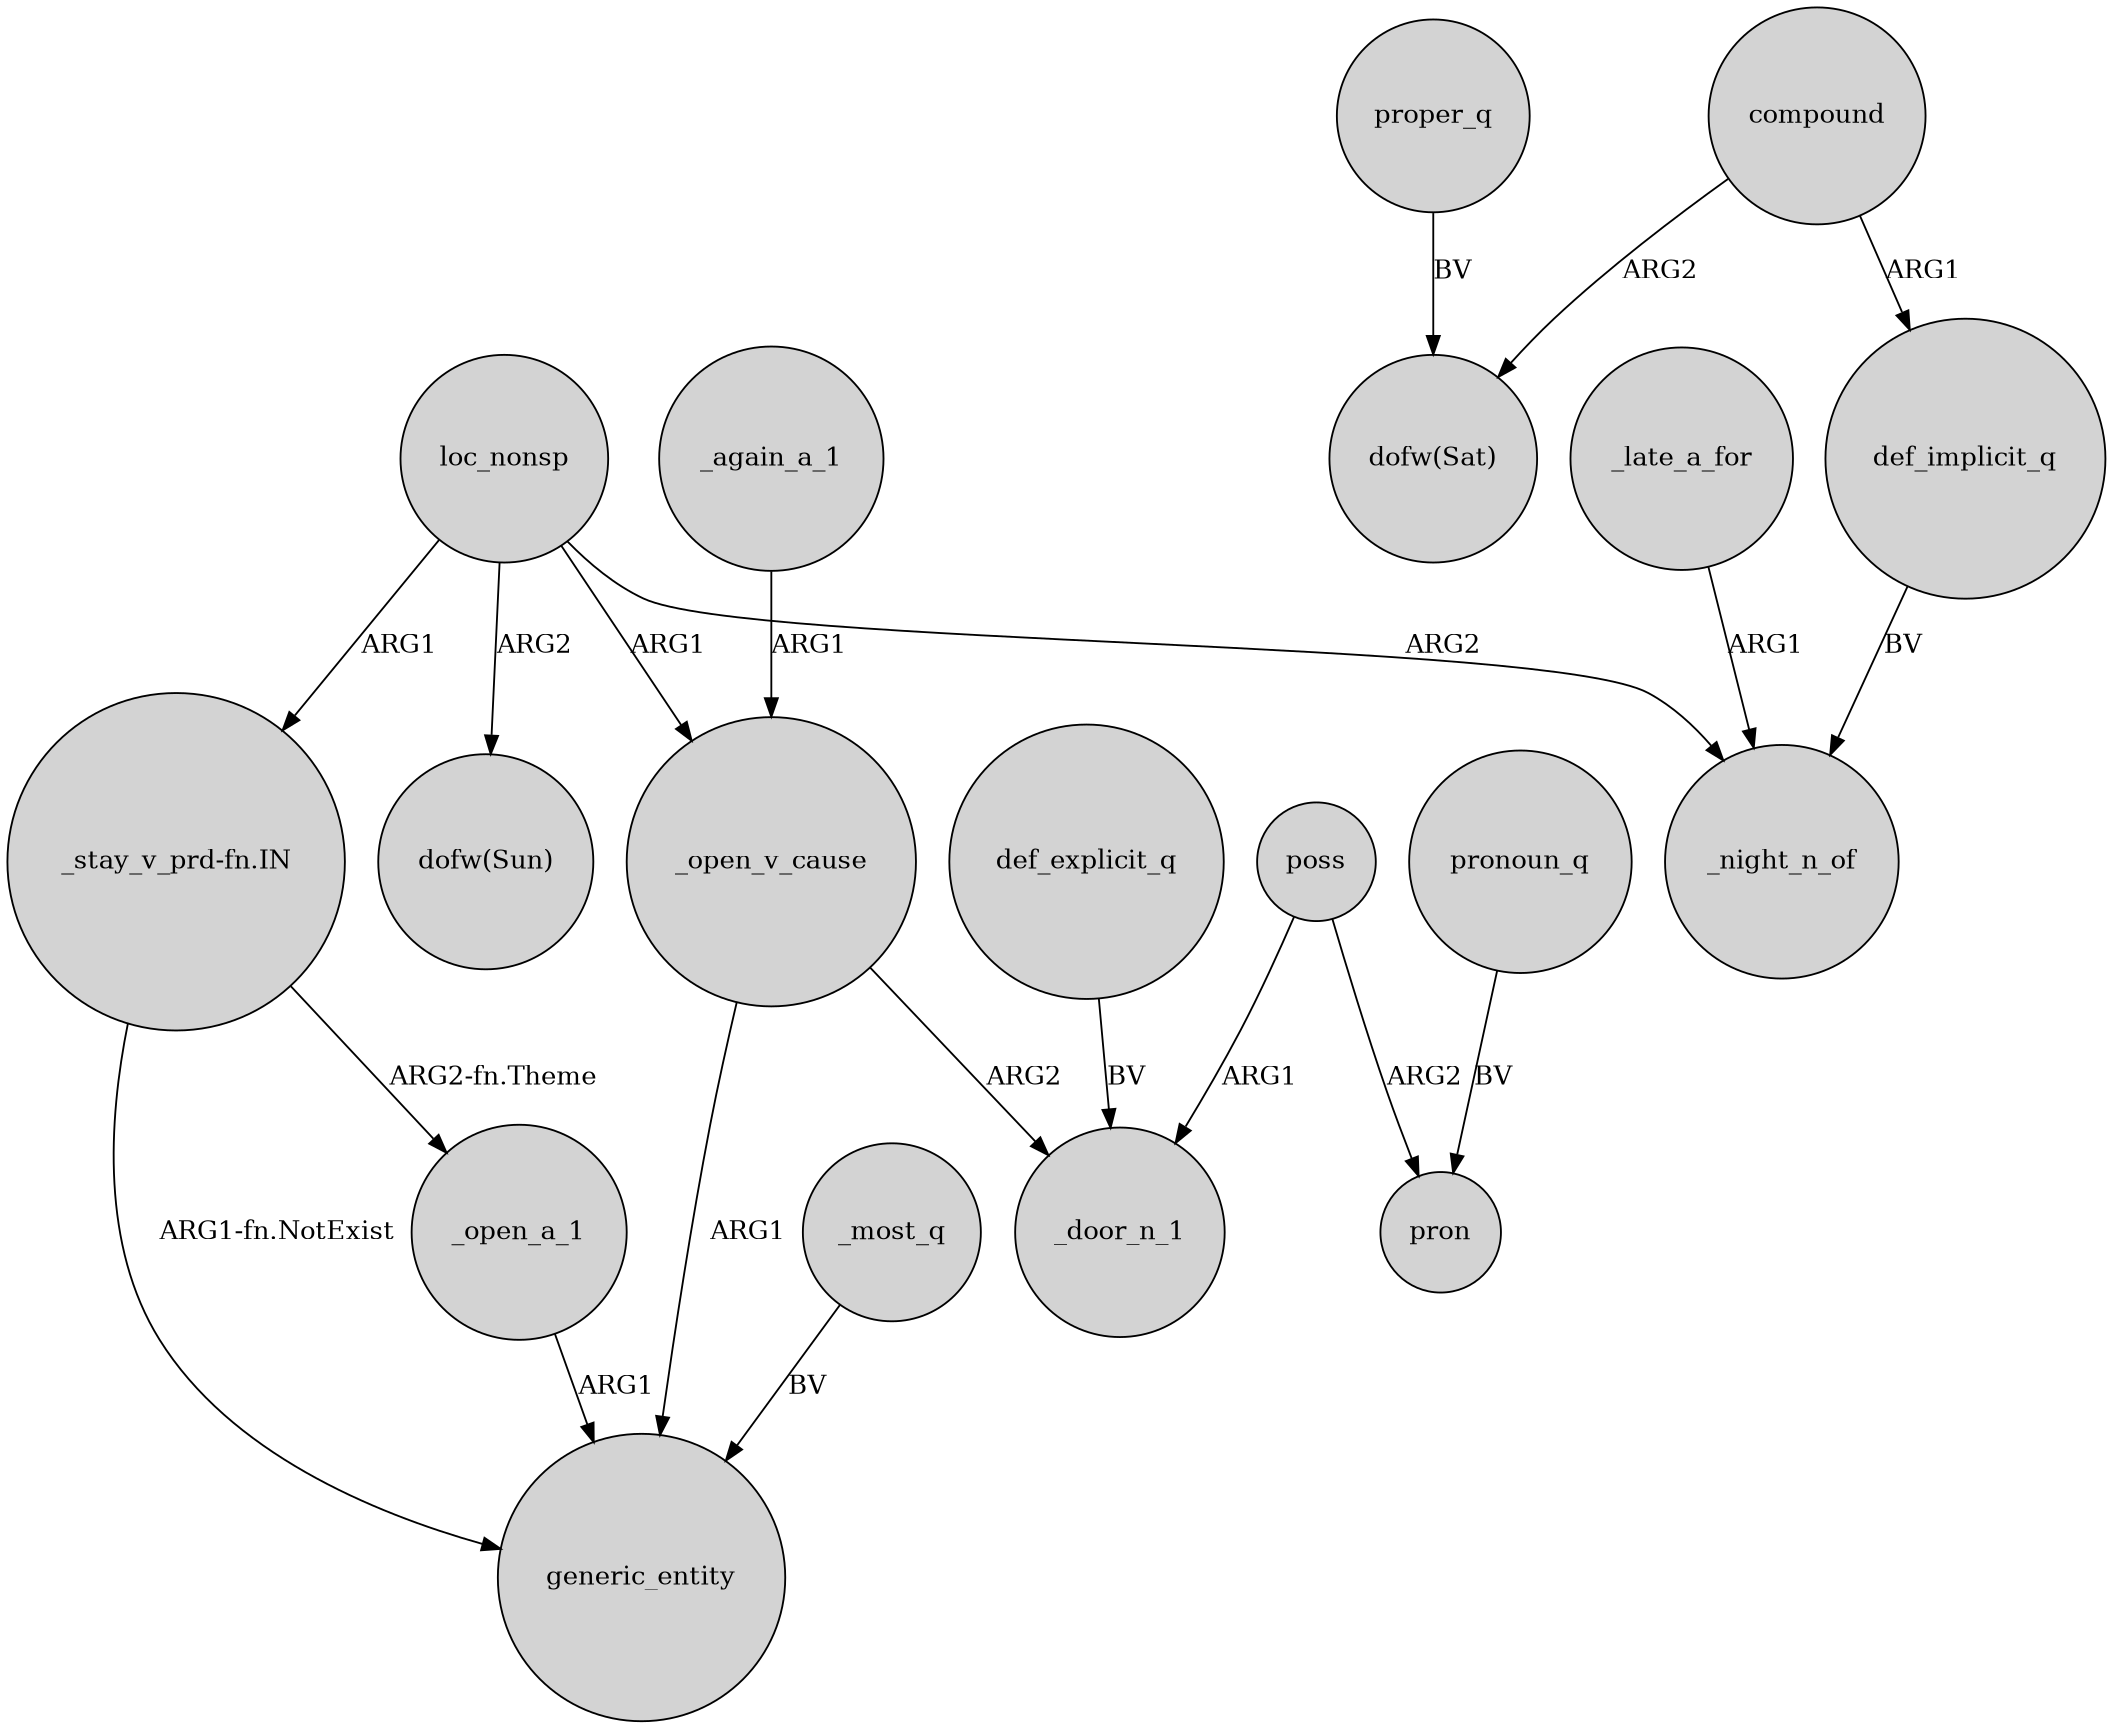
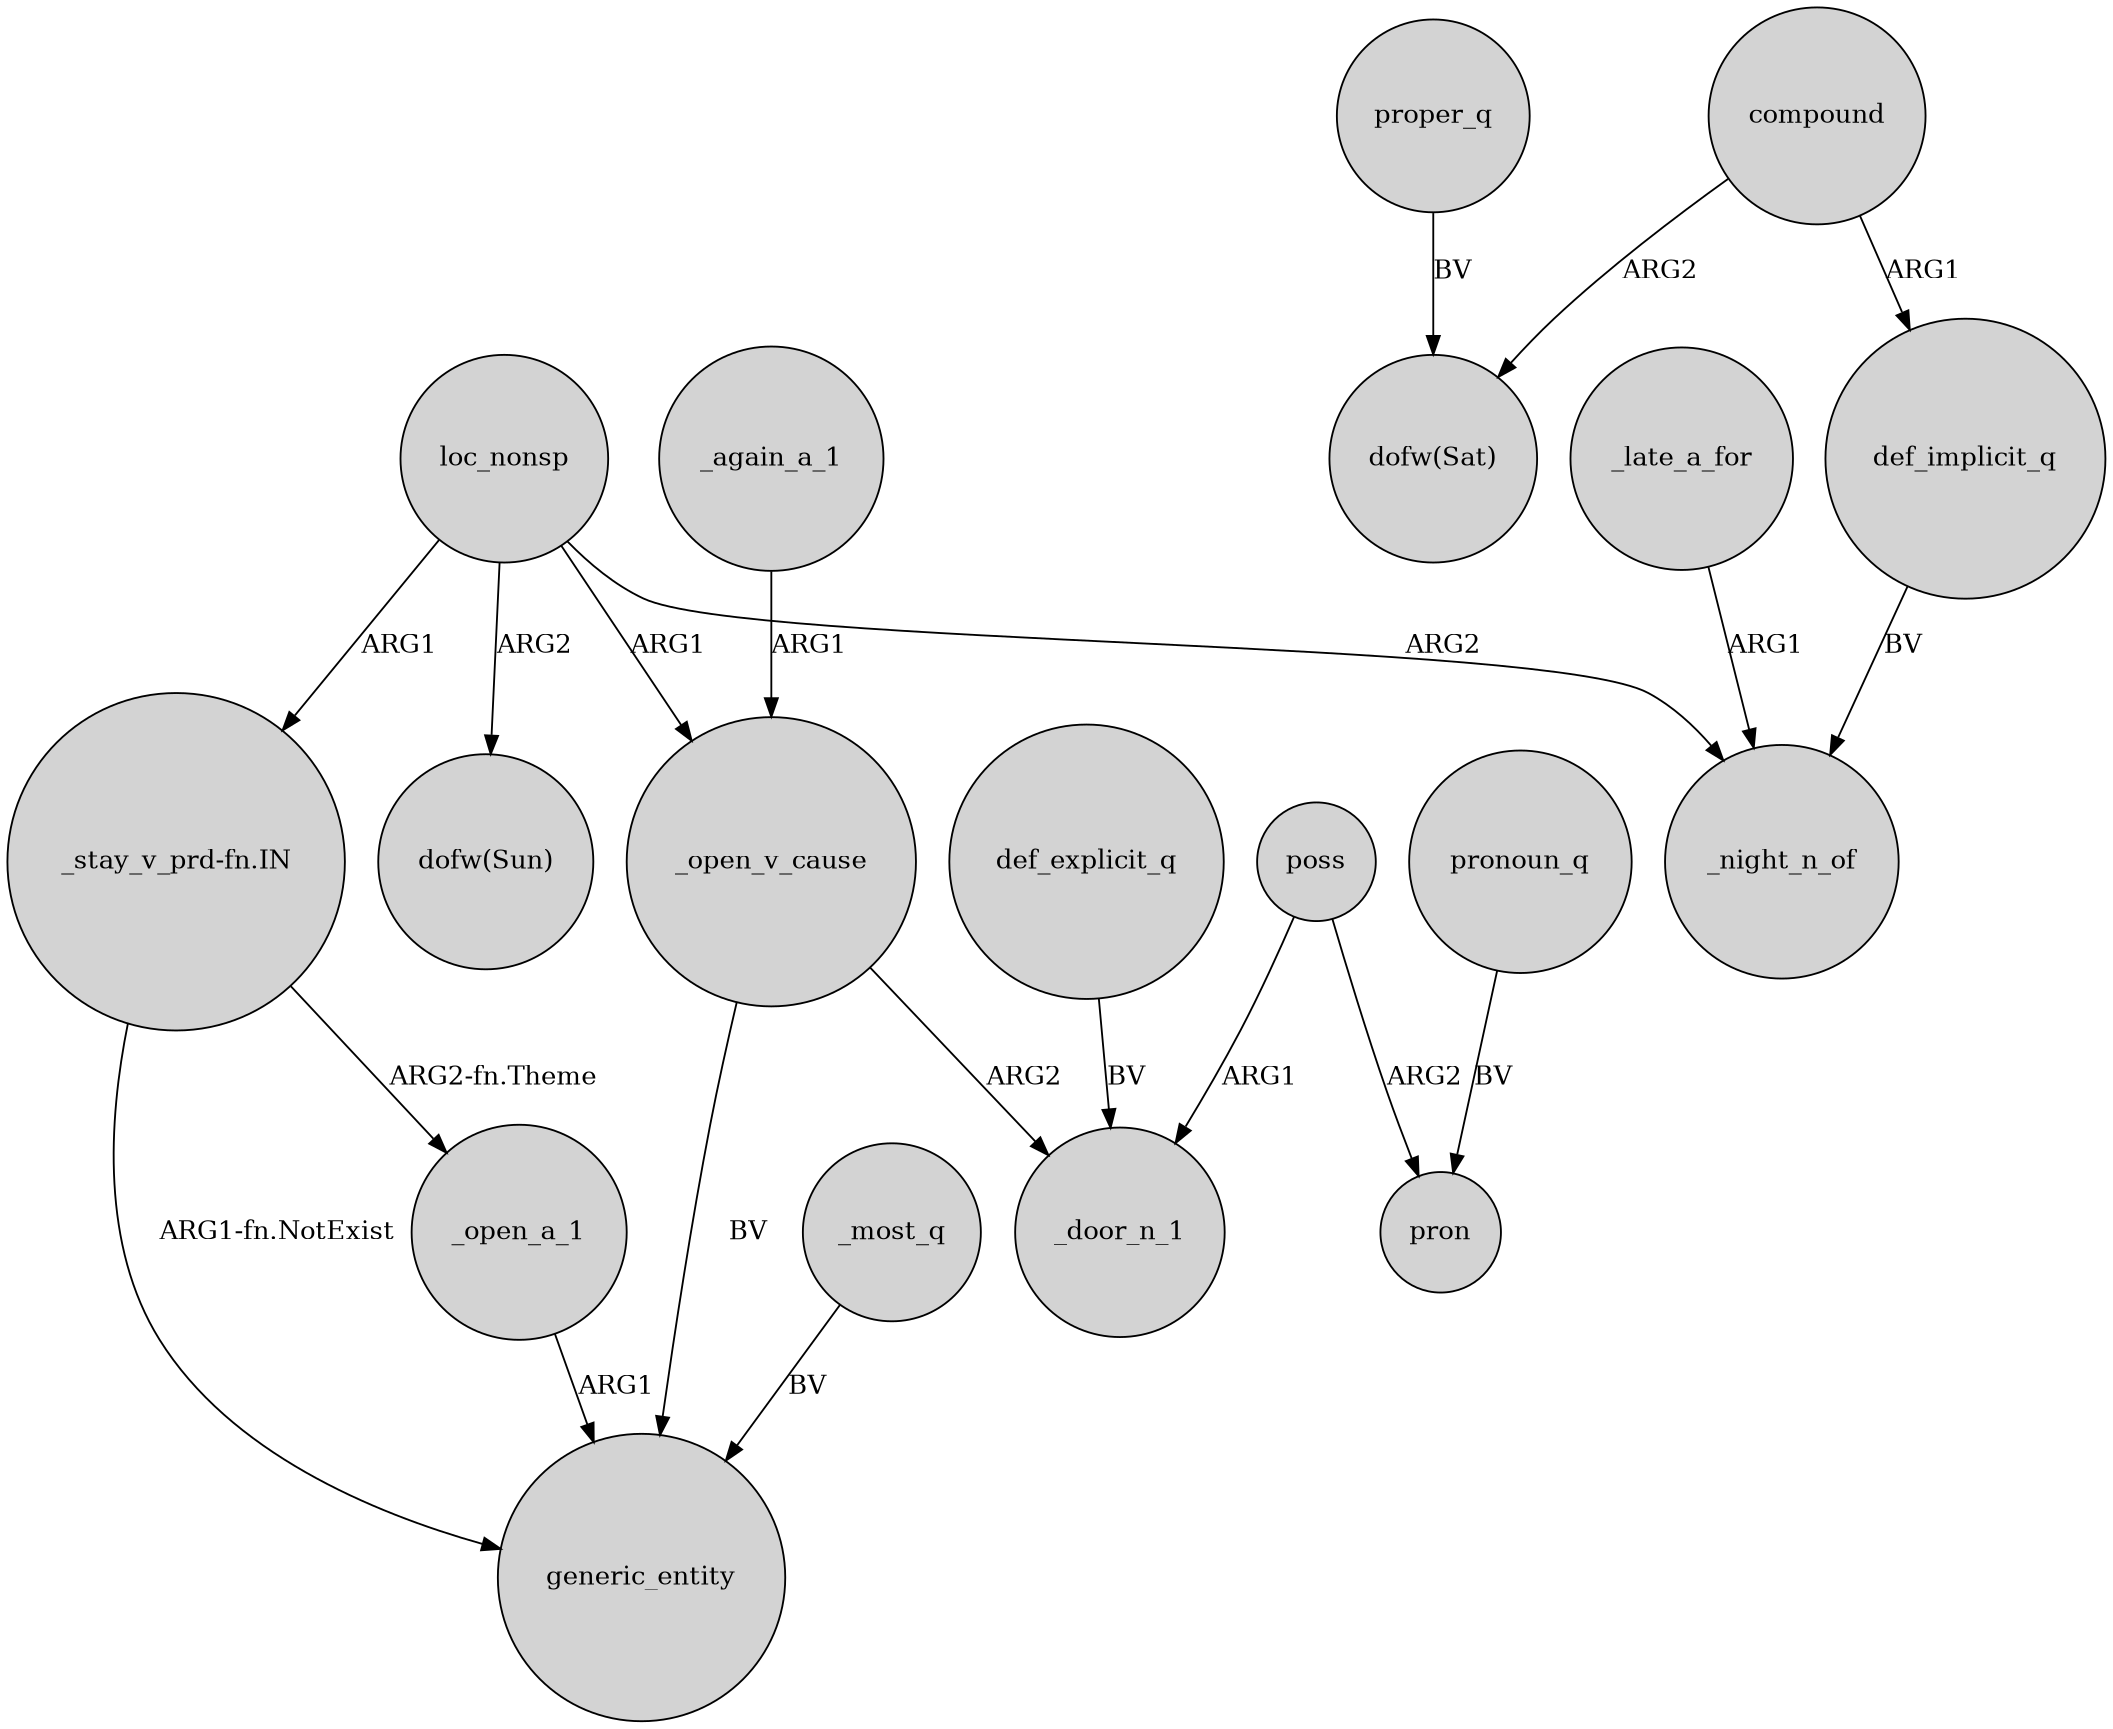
edge "_open_v_cause" -> "generic_entity": label "ARG1" -> "BV"
